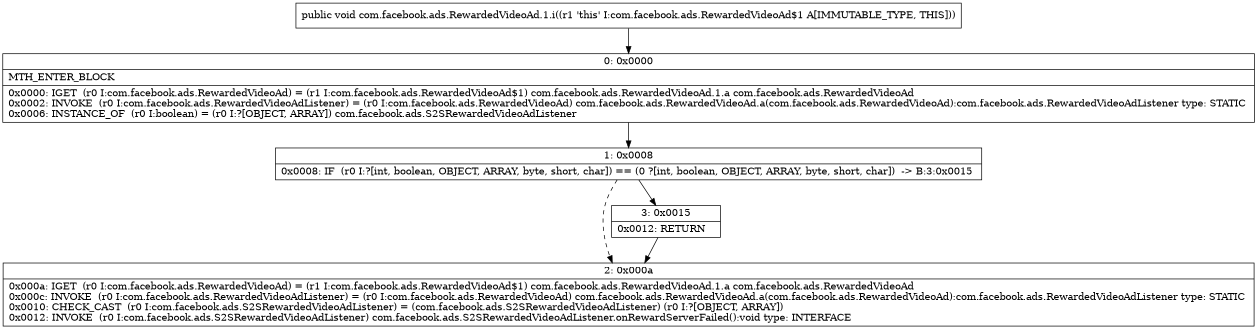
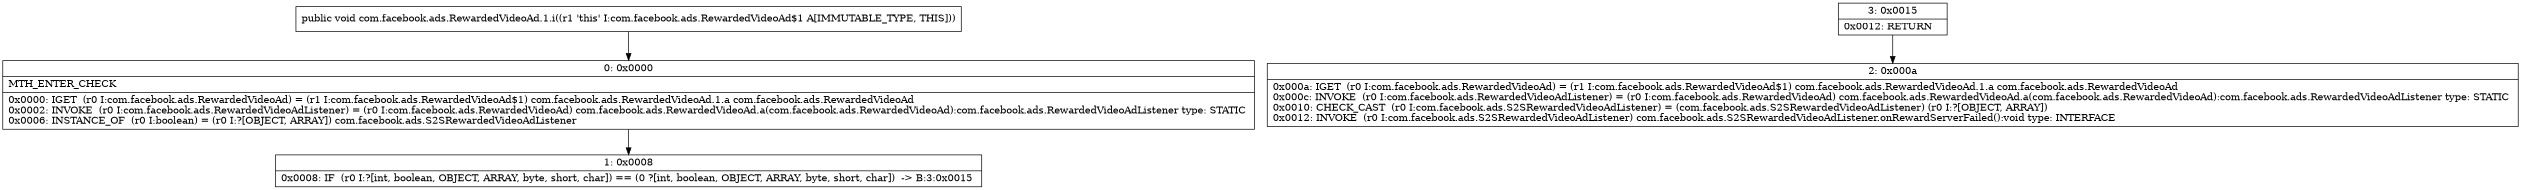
node "0: 0x0000": text "MTH_ENTER_BLOCK" -> "MTH_ENTER_CHECK"
edge "1: 0x0008" -> "3: 0x0015": removed
edge "1: 0x0008" -> "2: 0x000a": removed
